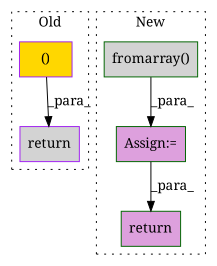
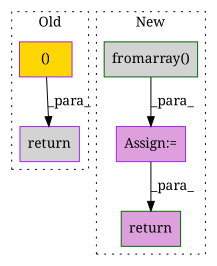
node "Assign:=": color darkgreen -> purple
